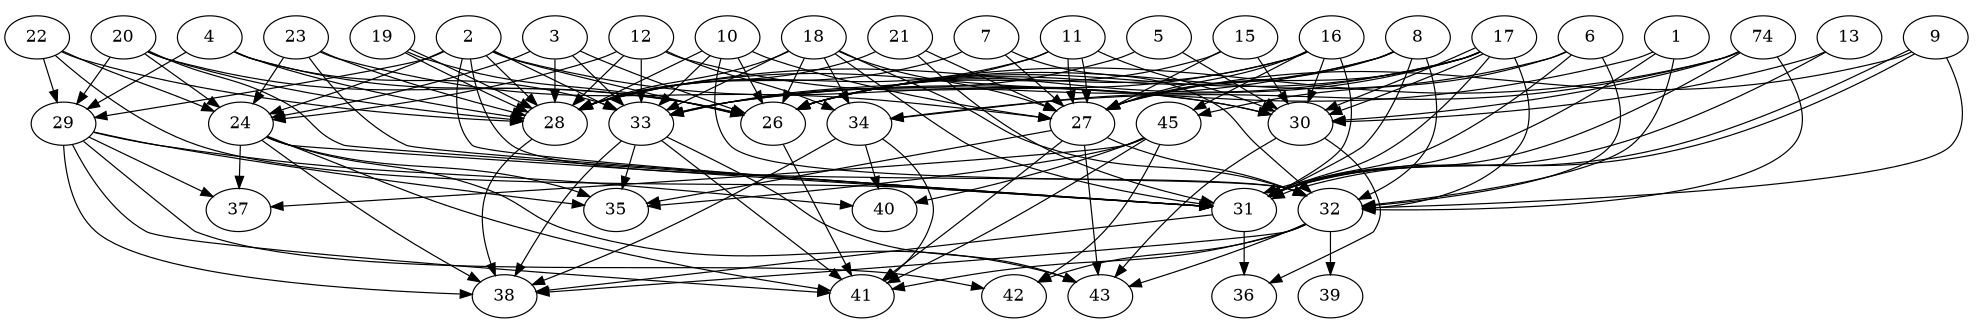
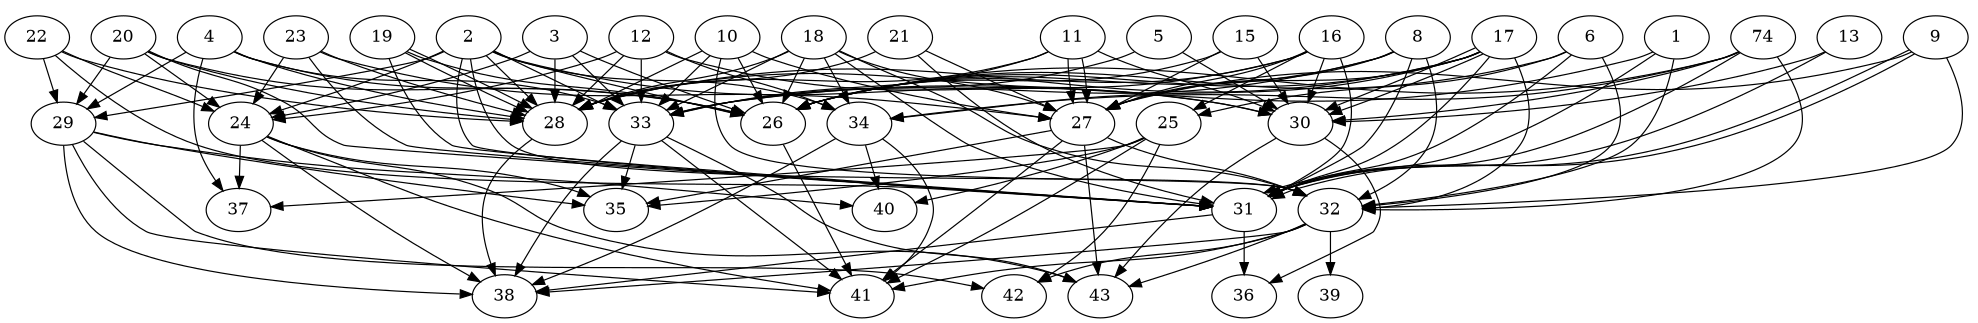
node "7": removed
edge "2" -> "34": added
node "45": label "45" -> "25"
edge "29" -> "37": now "4" -> "37"
edge "24" -> "31": now "19" -> "31"
